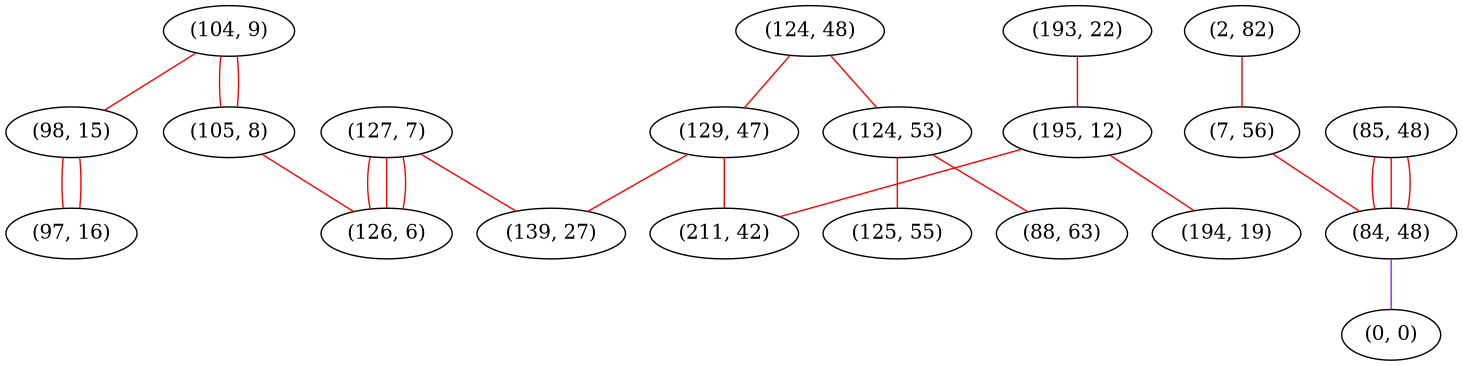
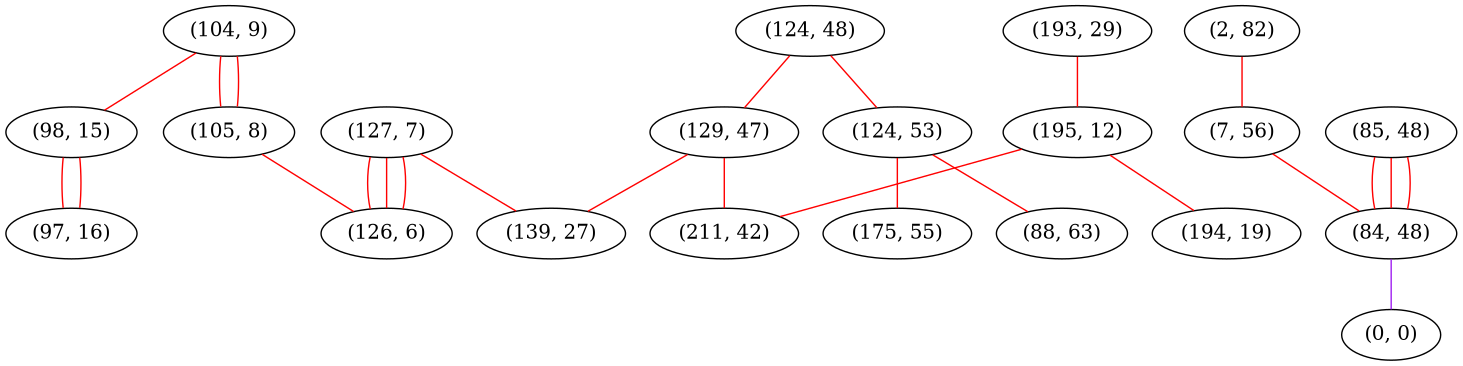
node "(193, 22)": label "(193, 22)" -> "(193, 29)"
node "(125, 55)": label "(125, 55)" -> "(175, 55)"
